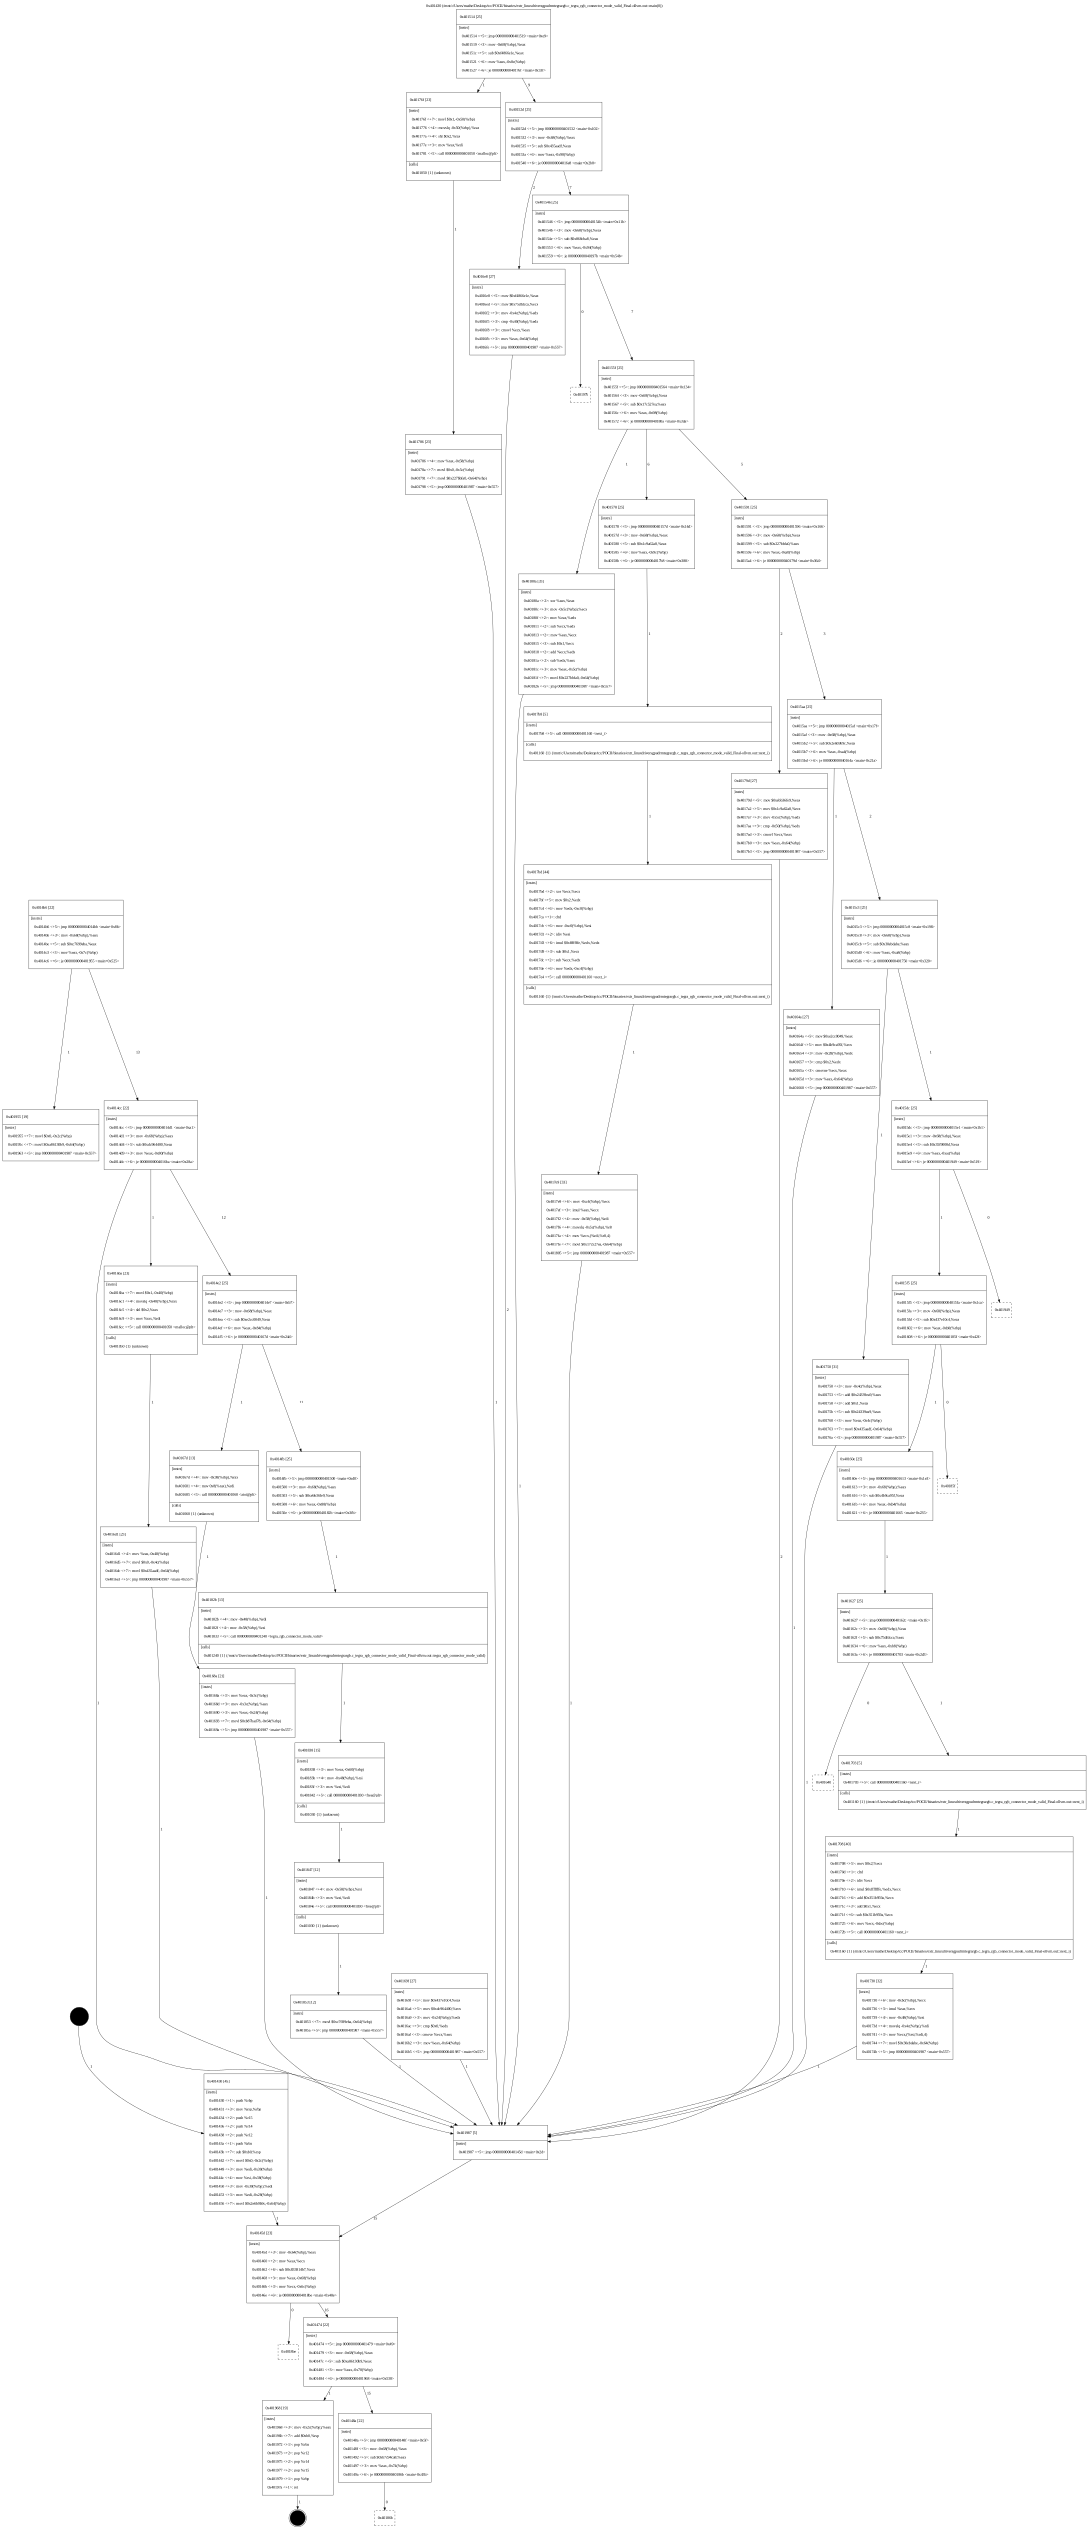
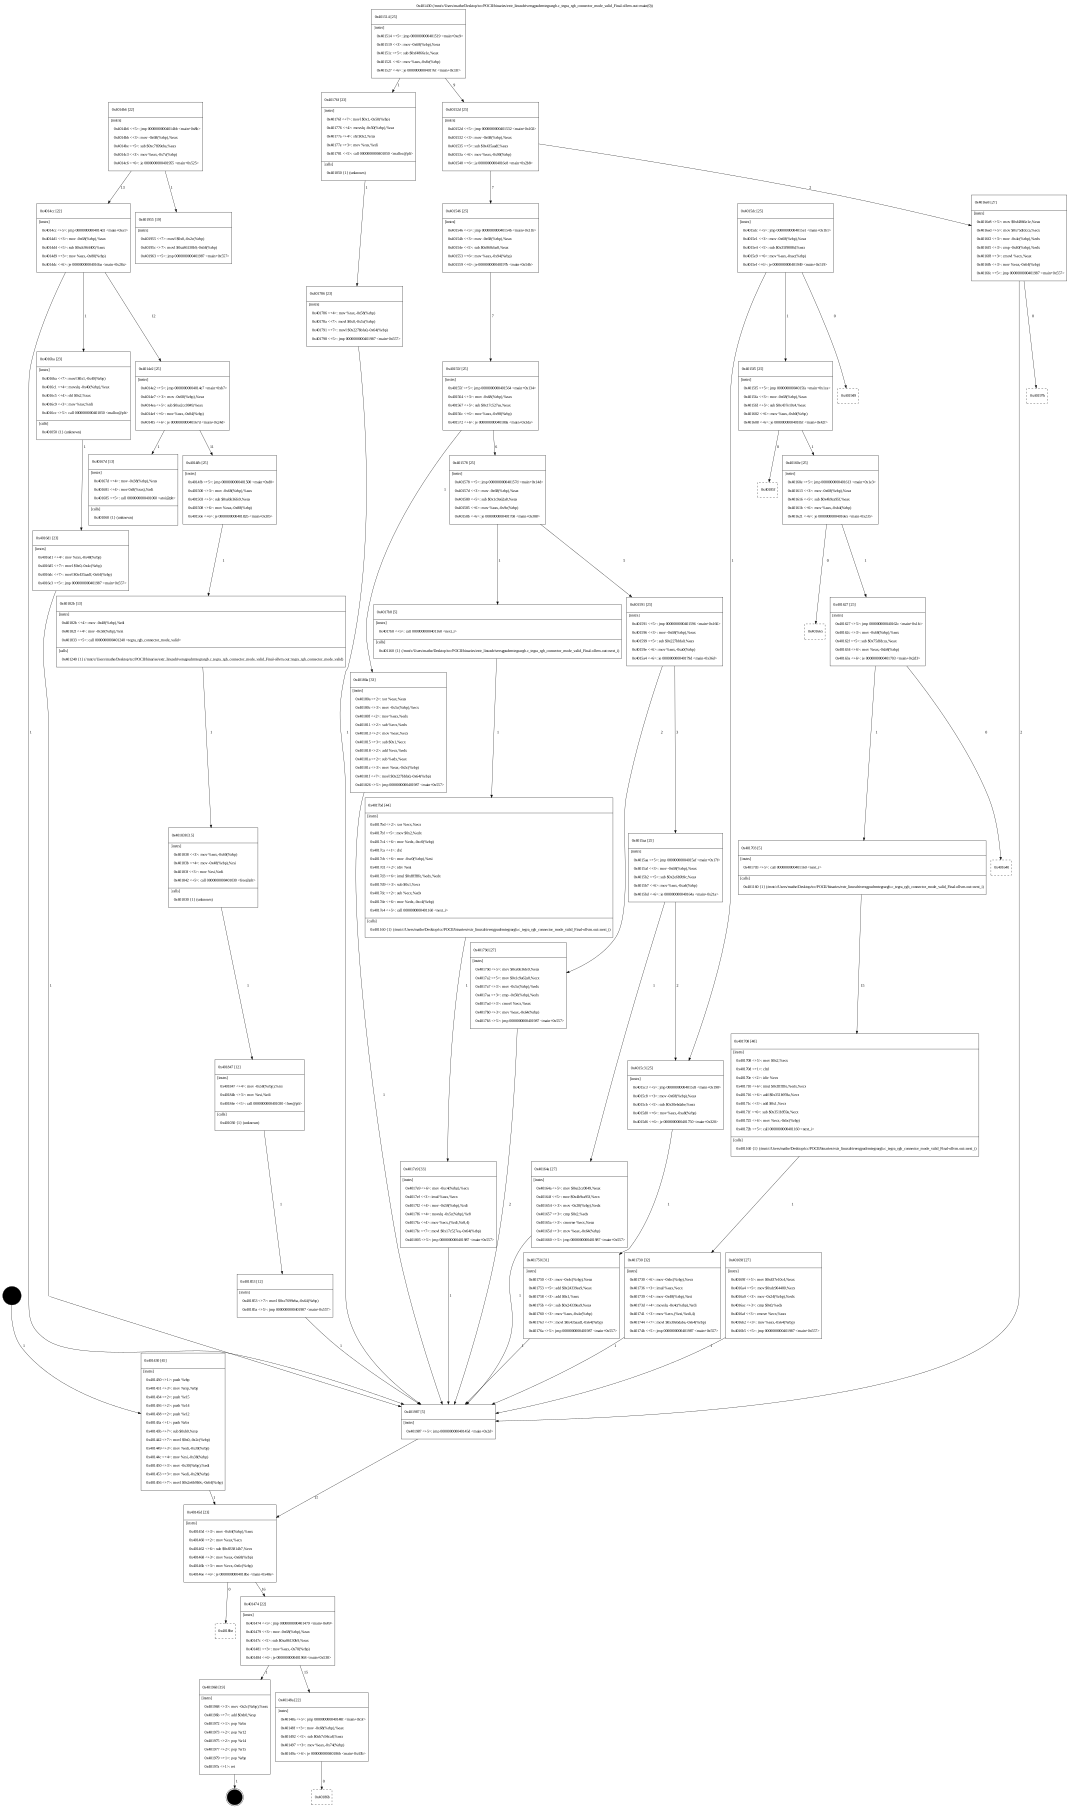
edge "0x401546 [25]" -> "0x40197b": now "0x4016e8 [27]" -> "0x40197b"
edge "0x40155f [25]" -> "0x401591 [25]": now "0x401578 [25]" -> "0x401591 [25]"
node "0x401665": added
edge "0x4015c3 [25]" -> "0x4015dc [25]": reversed
node "0x40168a [21]": removed
edge "0x401703 [5]" -> "0x401708 [40]": label " 1" -> " 15"
